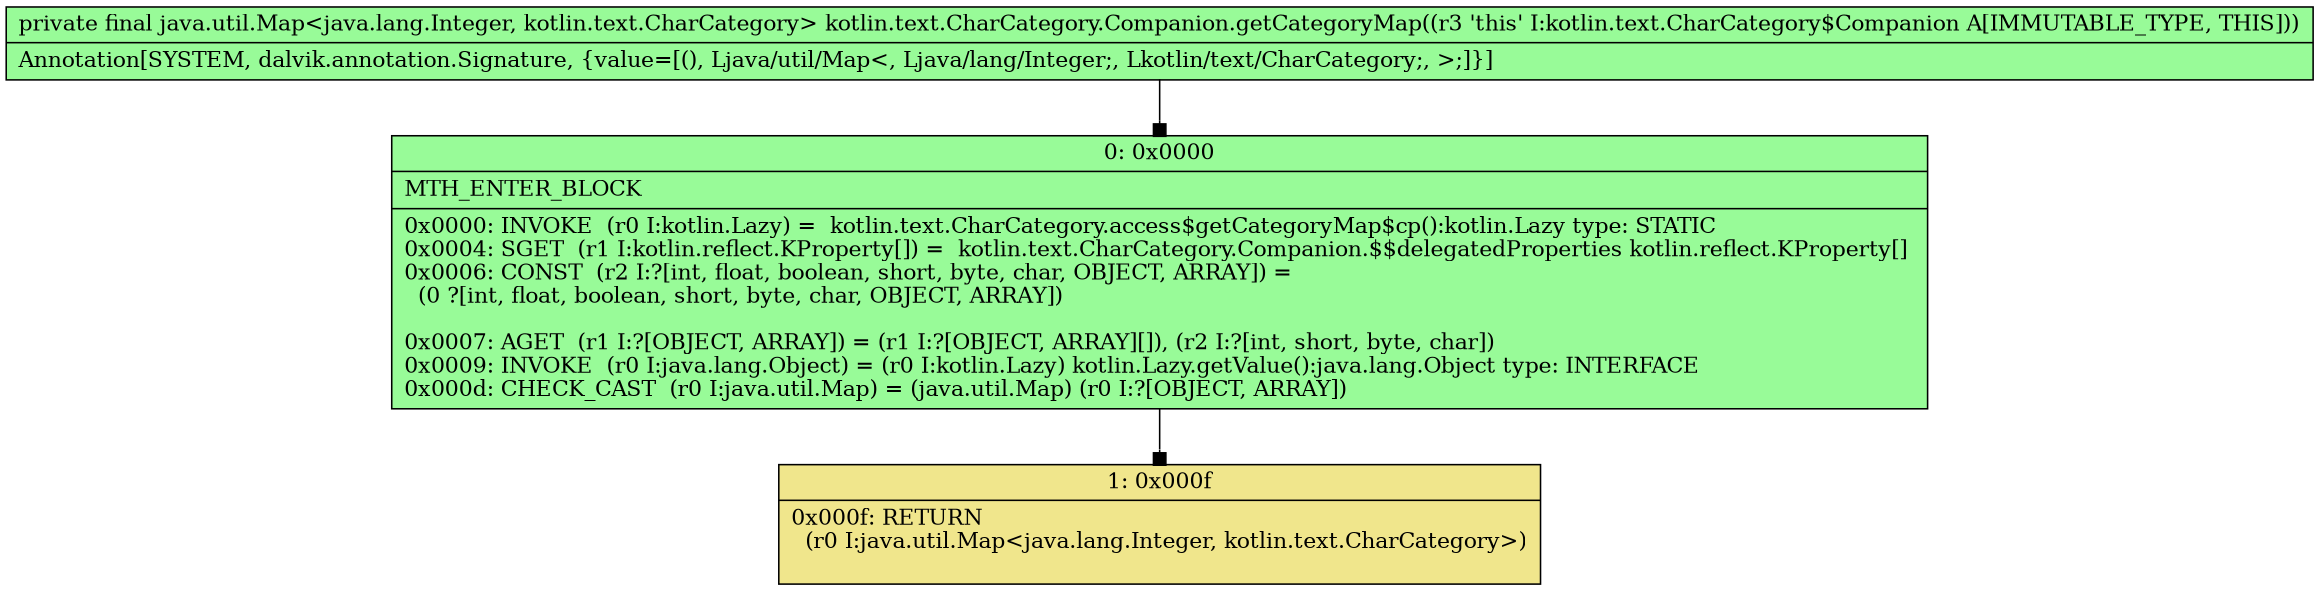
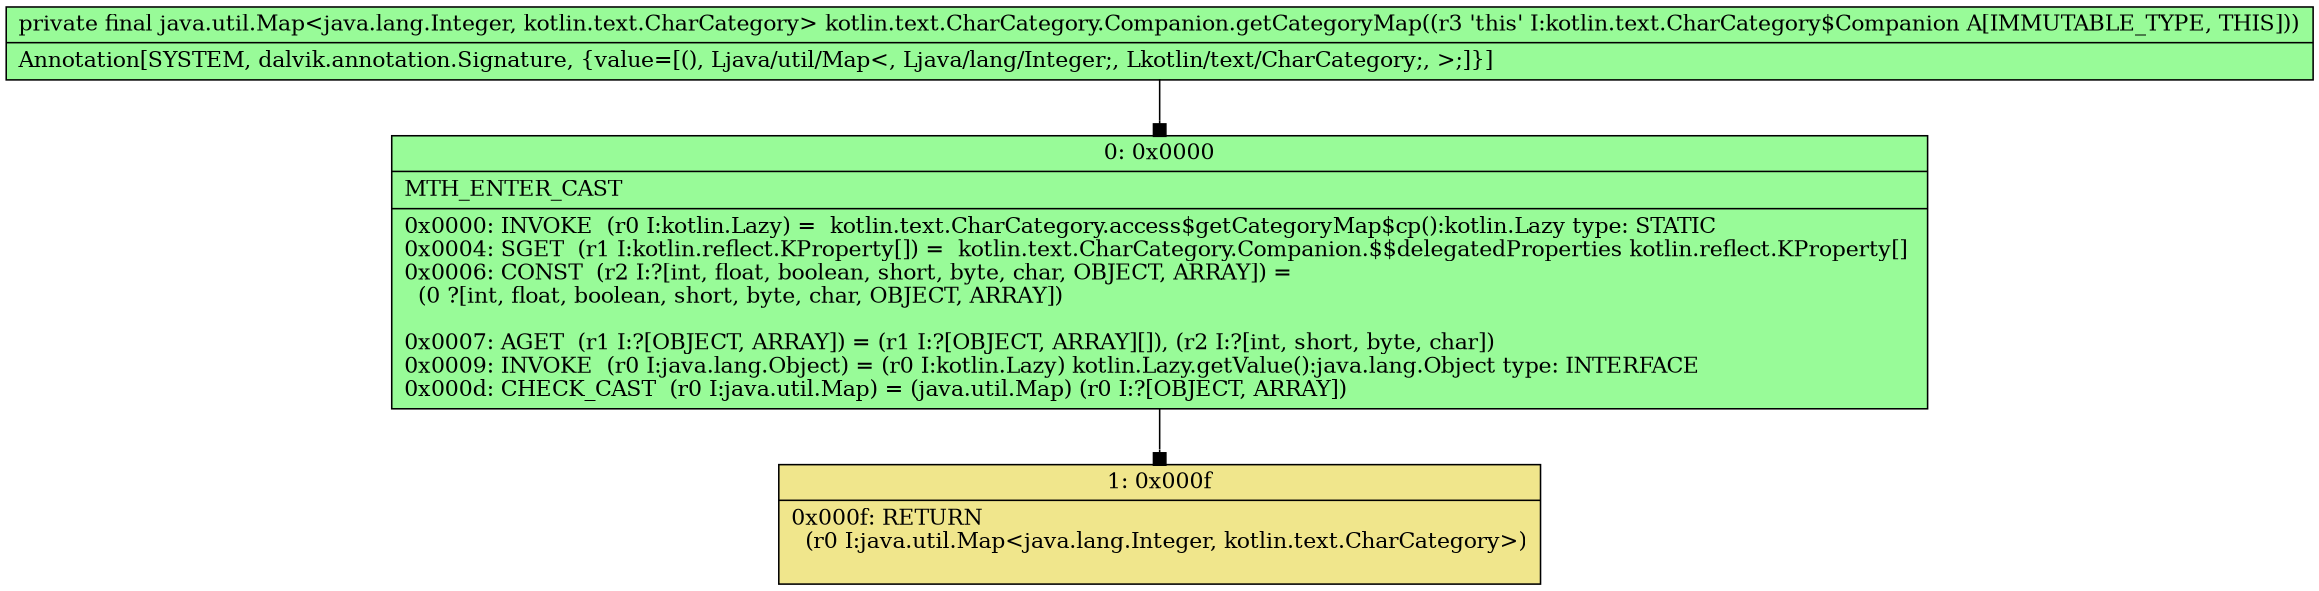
node "0: 0x0000": text "MTH_ENTER_BLOCK" -> "MTH_ENTER_CAST"
